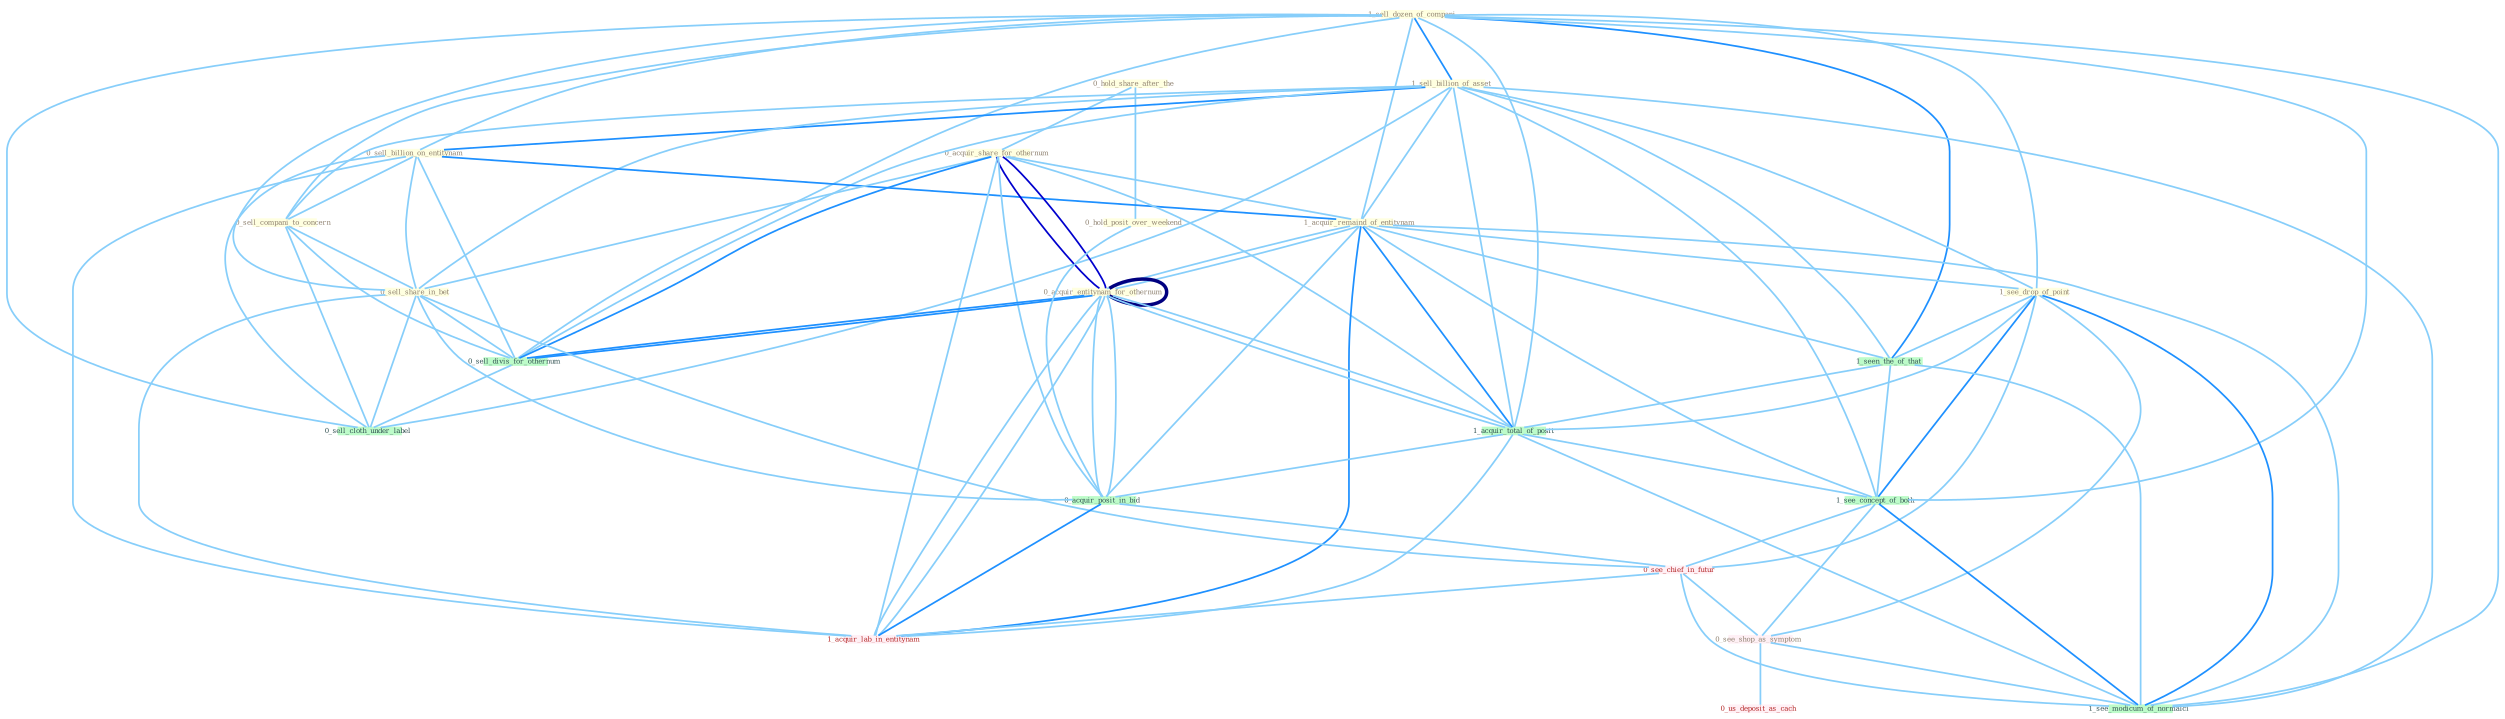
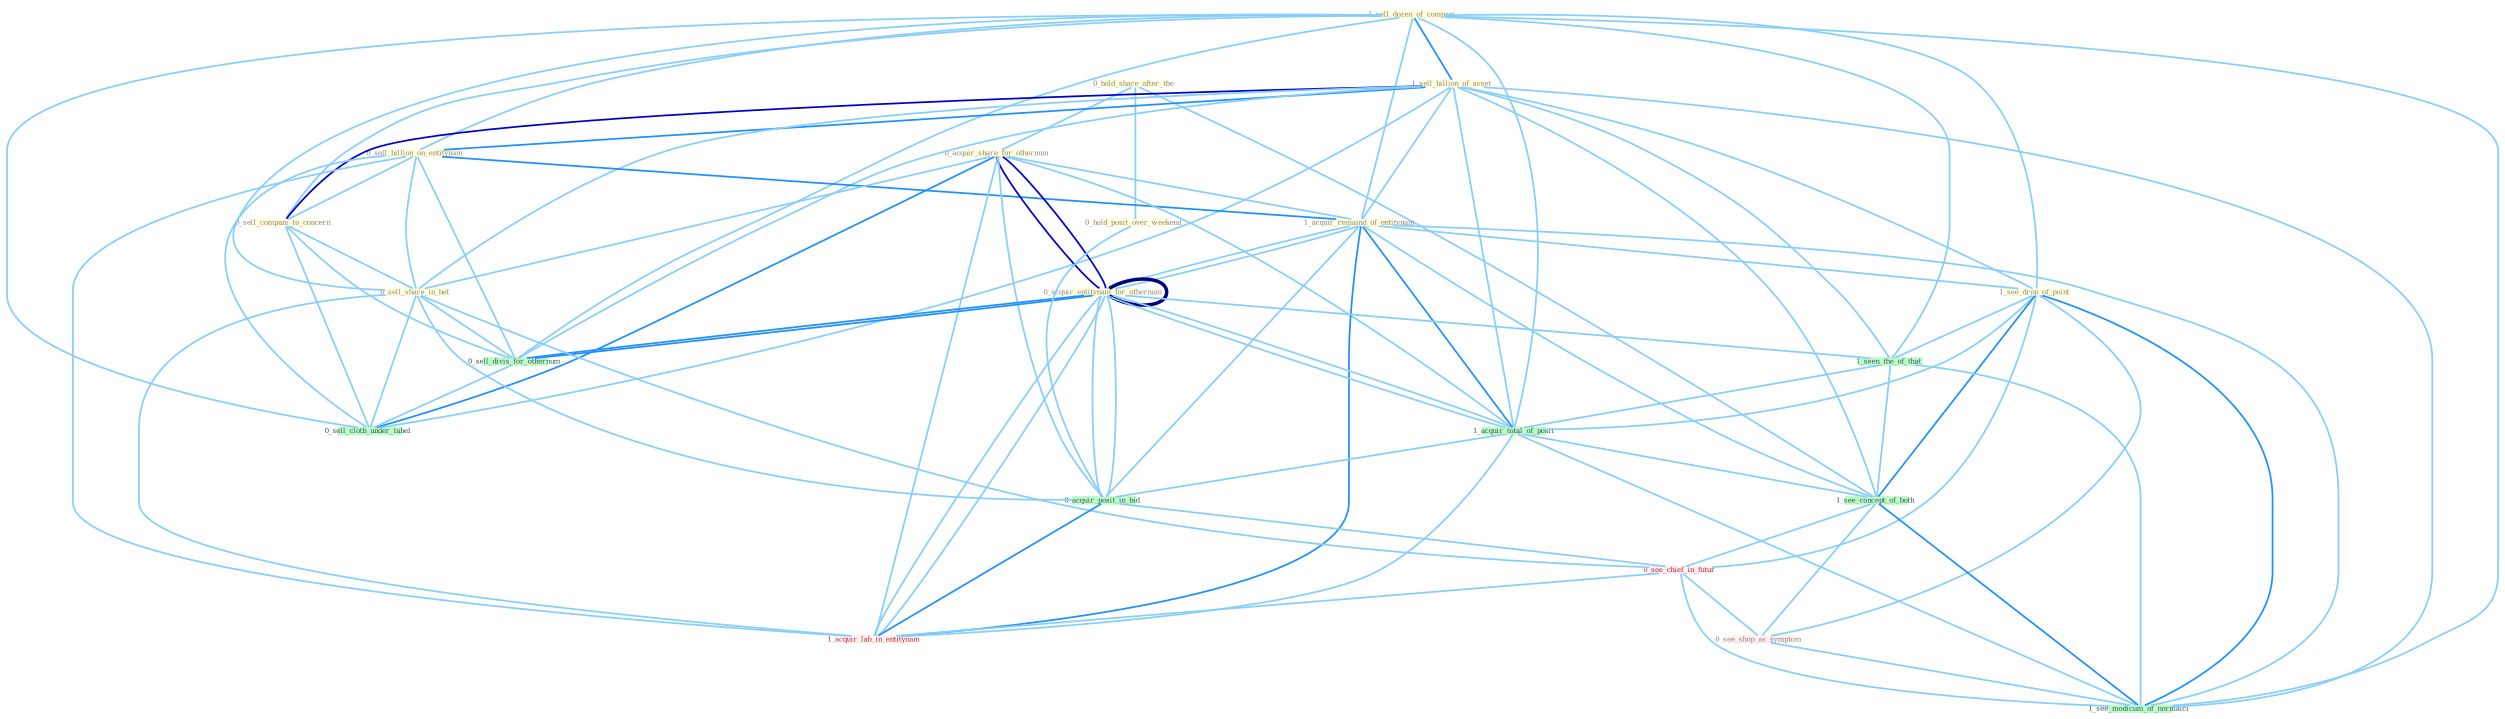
edge "1_sell_dozen_of_compani" -- "1_seen_the_of_that": color #1e90ff -> #87cefa
edge "1_sell_dozen_of_compani" -- "1_see_concept_of_both": now "0_hold_share_after_the" -- "1_see_concept_of_both"
edge "1_sell_billion_of_asset" -- "0_sell_compani_to_concern": color #87cefa -> #0000cd
edge "0_acquir_share_for_othernum" -- "0_sell_divis_for_othernum": now "0_acquir_share_for_othernum" -- "0_sell_cloth_under_label"
edge "1_acquir_remaind_of_entitynam" -- "1_seen_the_of_that": now "0_acquir_entitynam_for_othernum" -- "1_seen_the_of_that"
node "0_us_deposit_as_cach": removed
